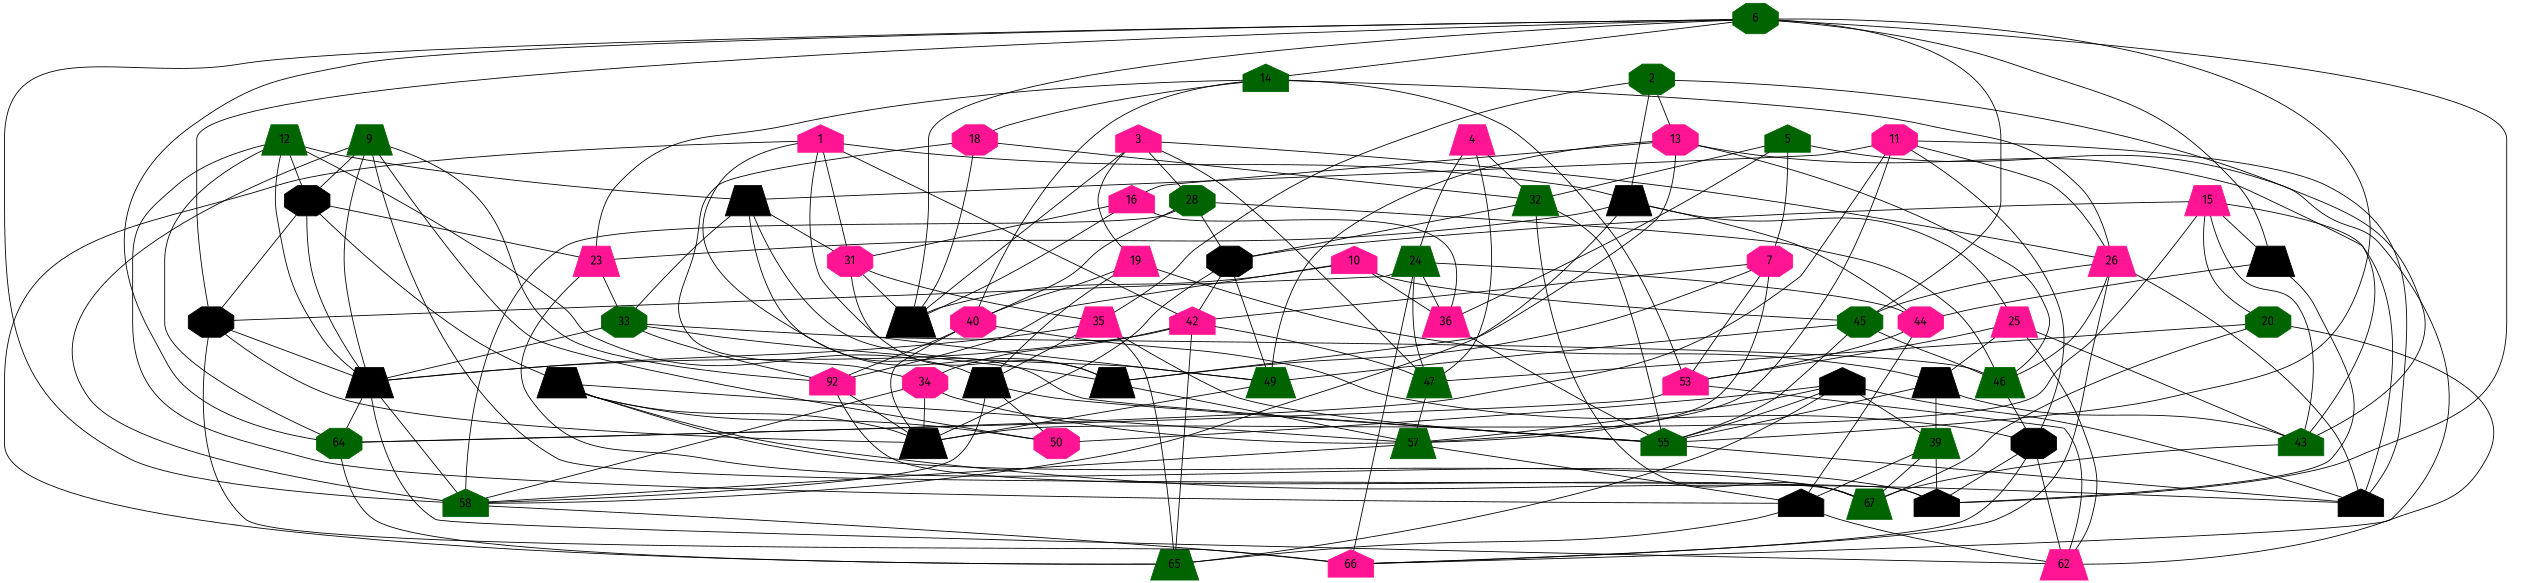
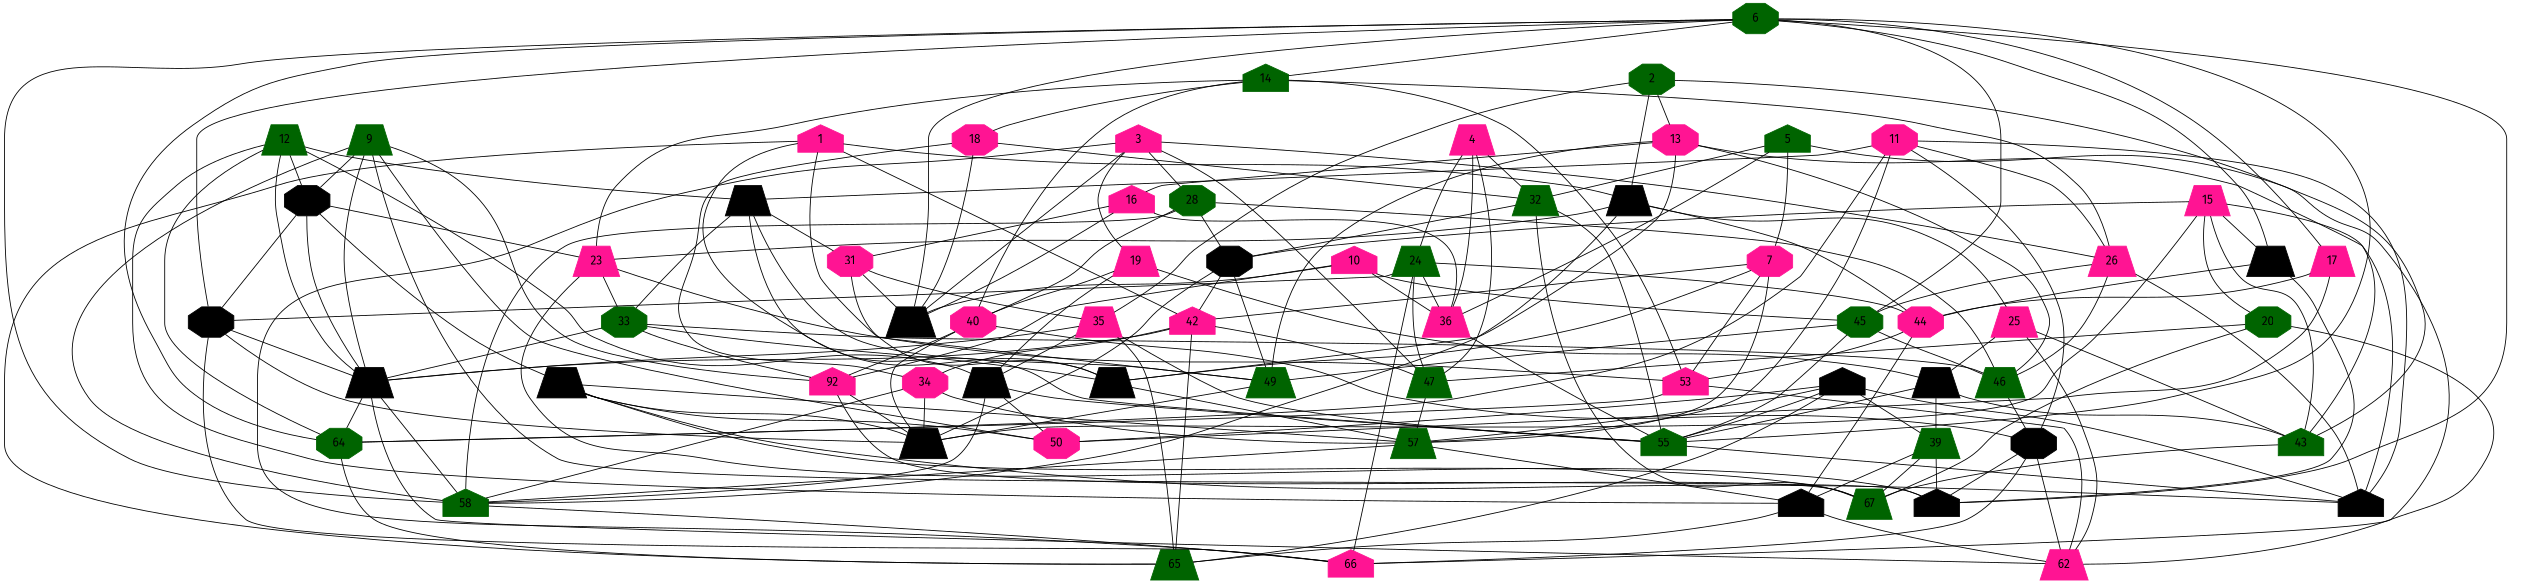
edge "1" -- "31": removed
edge "4" -- "36": added
node "17": added
edge "25" -- "53": now "23" -- "53"
edge "26" -- "66": now "3" -- "66"
